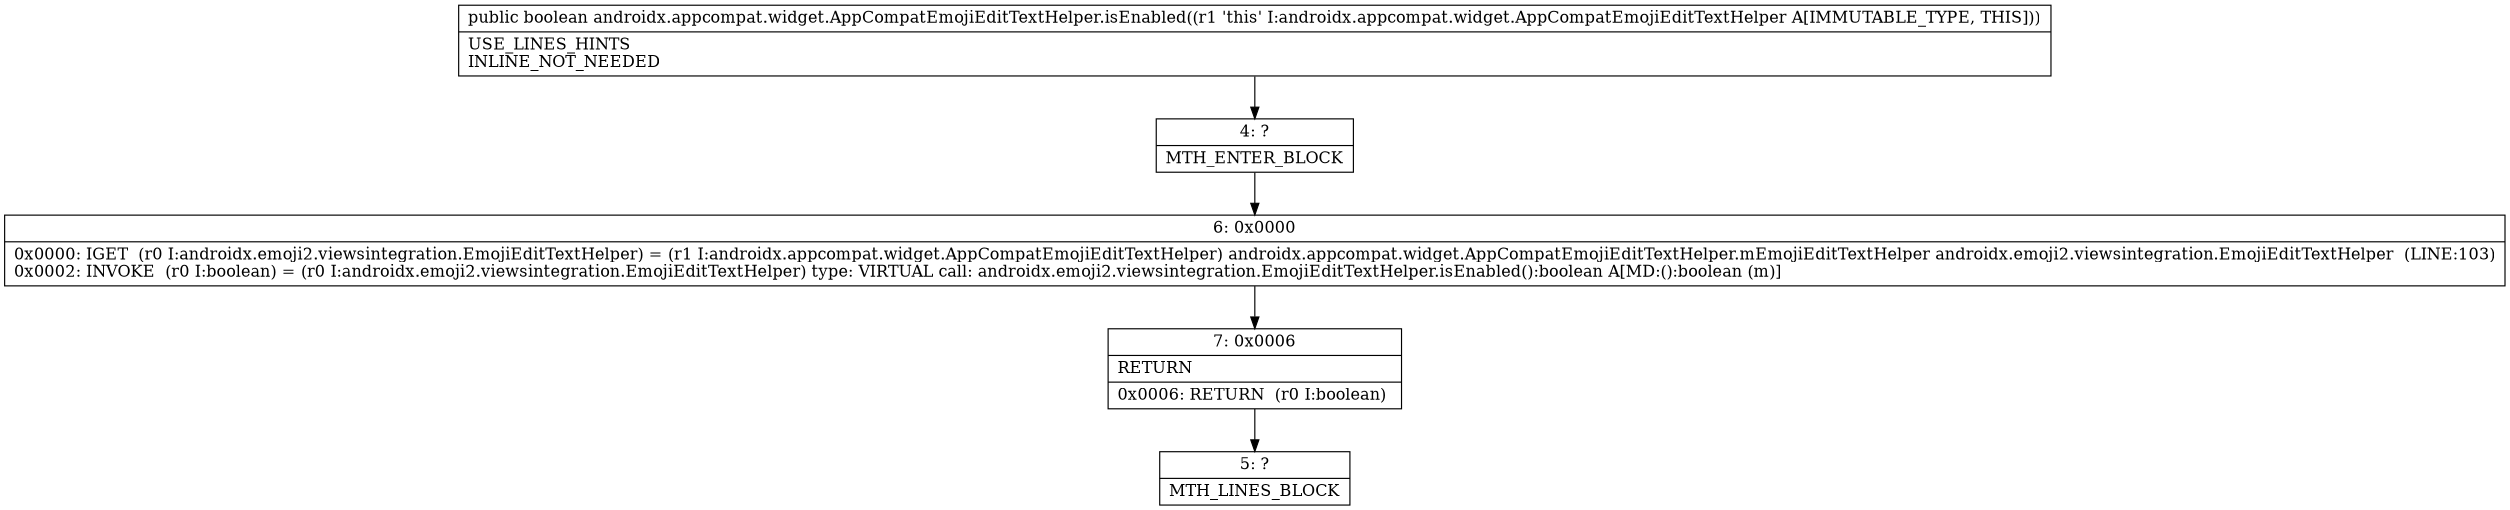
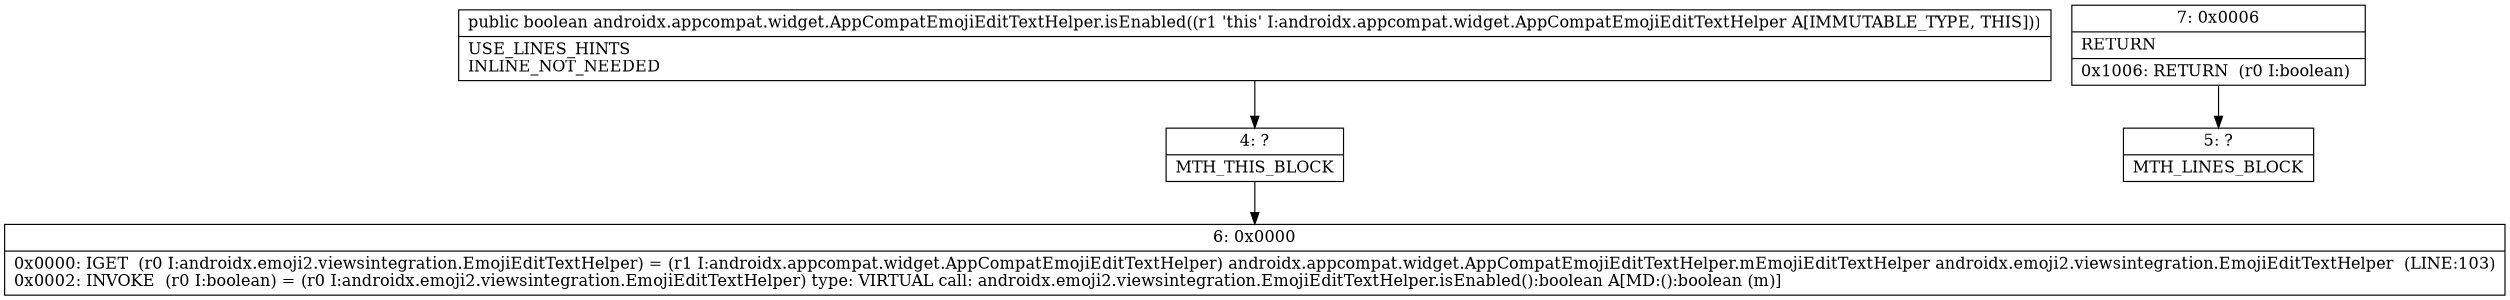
node "4: ?": text "MTH_ENTER_BLOCK" -> "MTH_THIS_BLOCK"
edge "6: 0x0000" -> "7: 0x0006": removed
node "7: 0x0006": text "0x0006: RETURN  (r0 I:boolean)" -> "0x1006: RETURN  (r0 I:boolean)"
